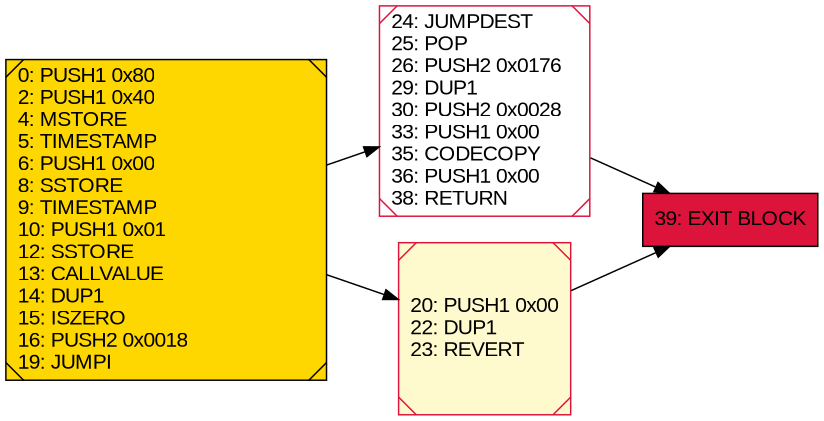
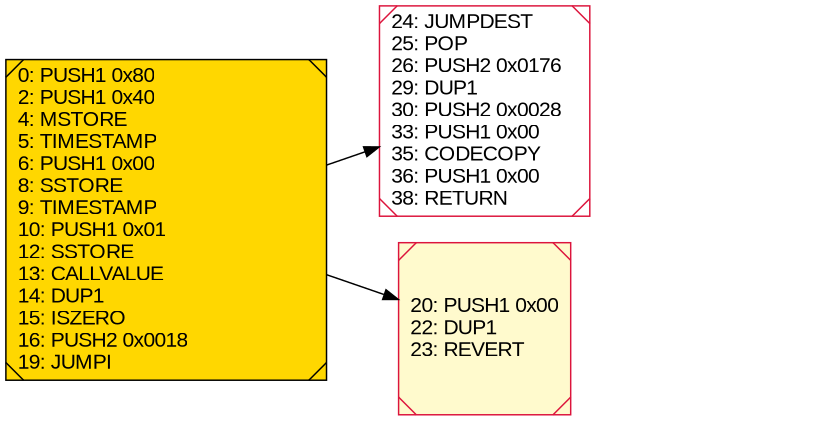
node "39: EXIT BLOCK": removed
